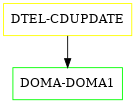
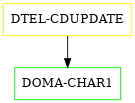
node "DOMA-DOMA1": label "DOMA-DOMA1" -> "DOMA-CHAR1"
